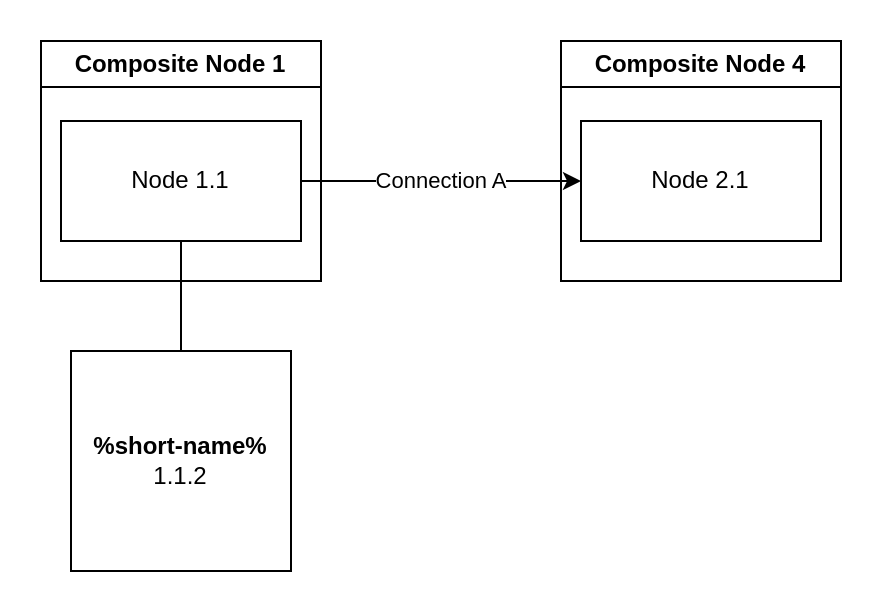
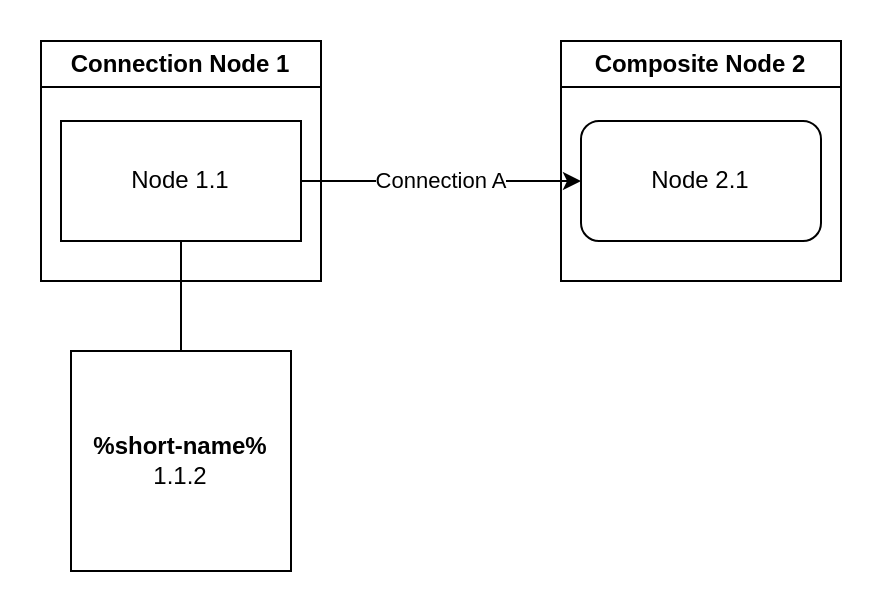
node "Composite Node 1": label "Composite Node 1" -> "Connection Node 1"
node "Composite Node 4": label "Composite Node 4" -> "Composite Node 2"
node "Node 2.1": shape rectangle -> rounded rectangle
